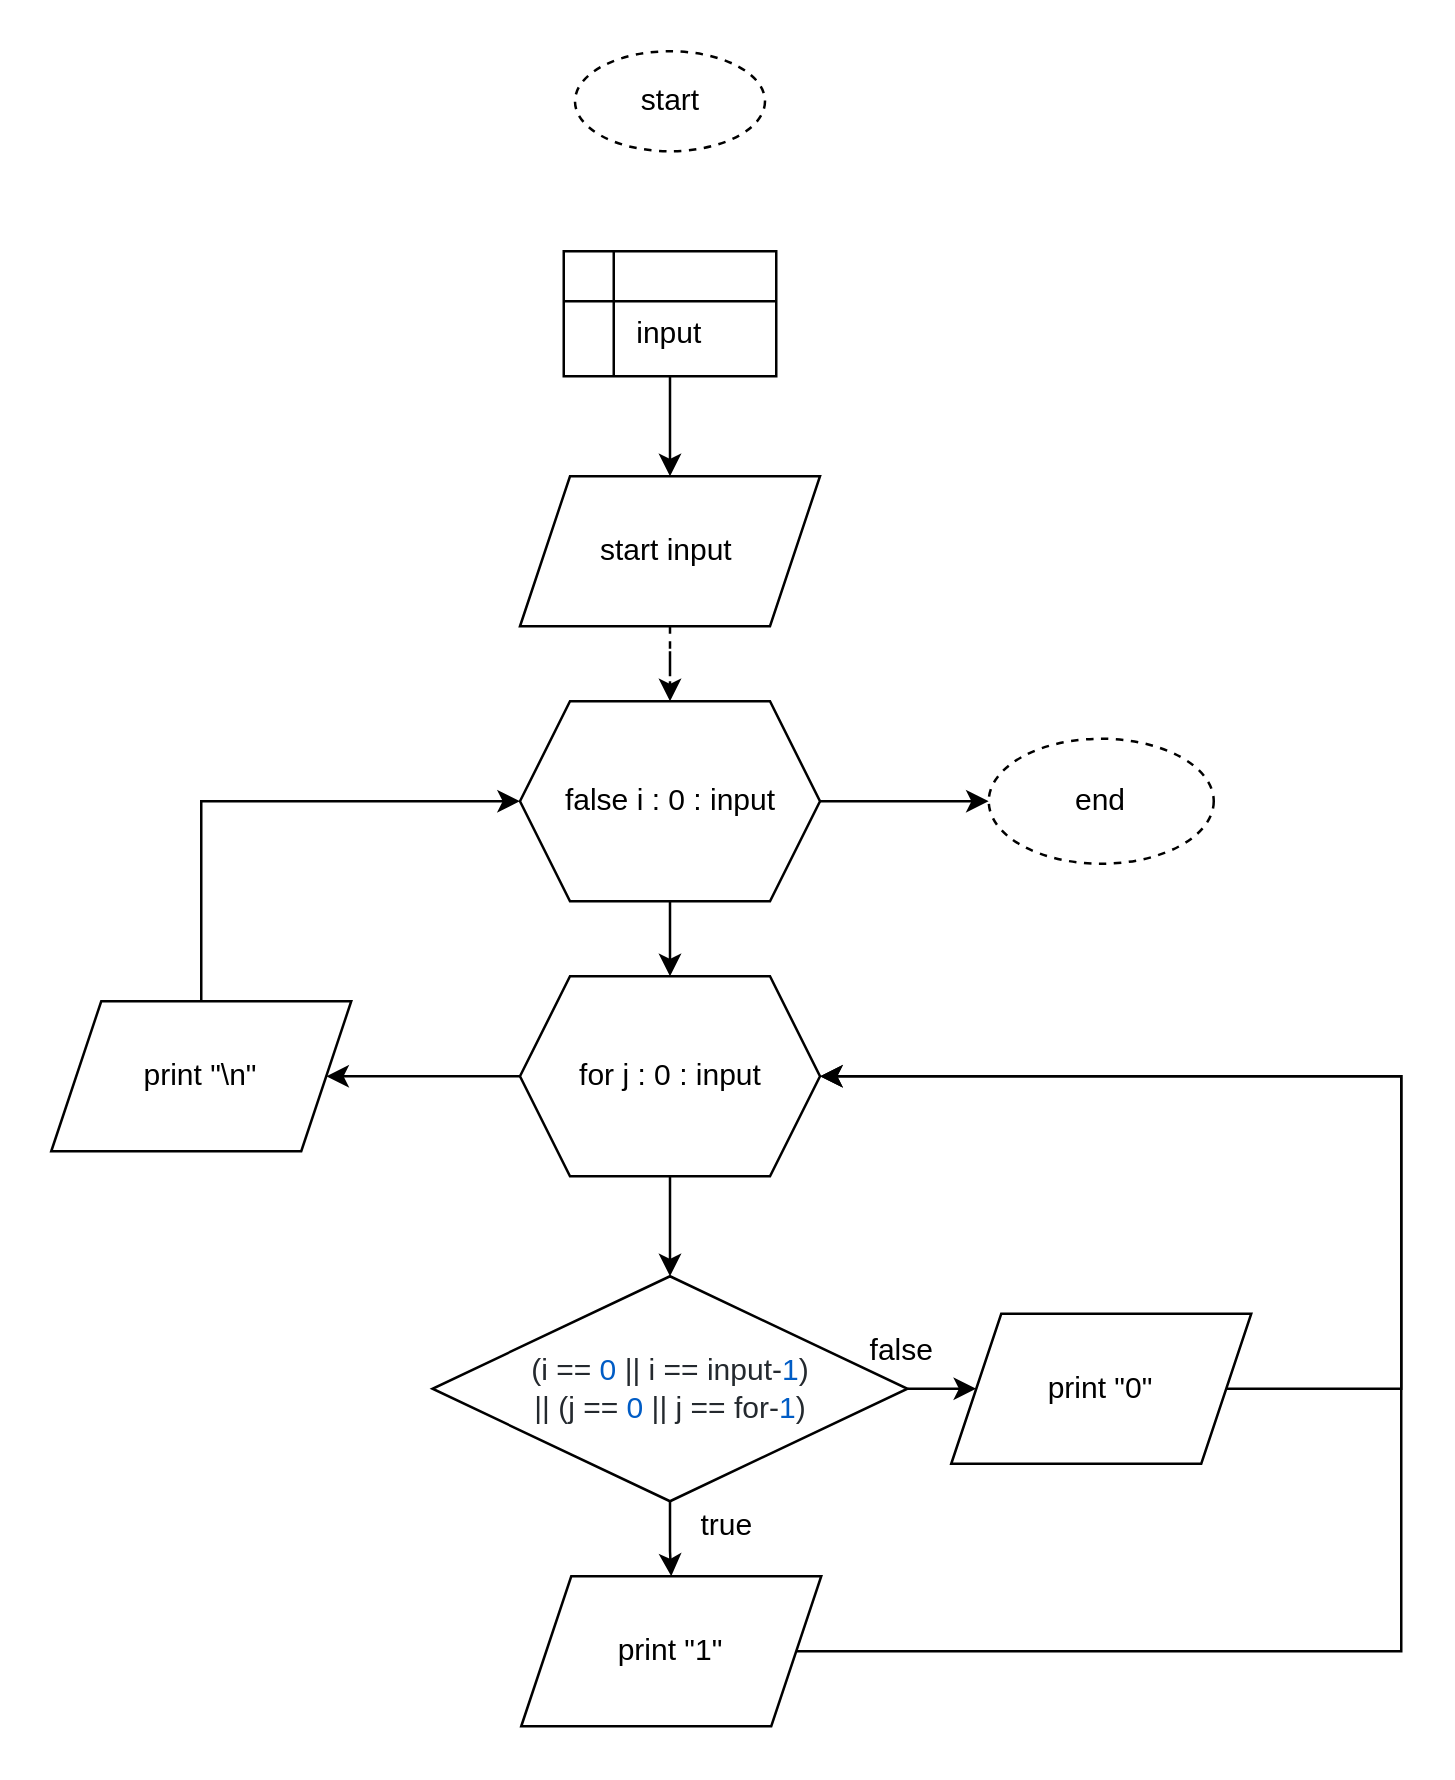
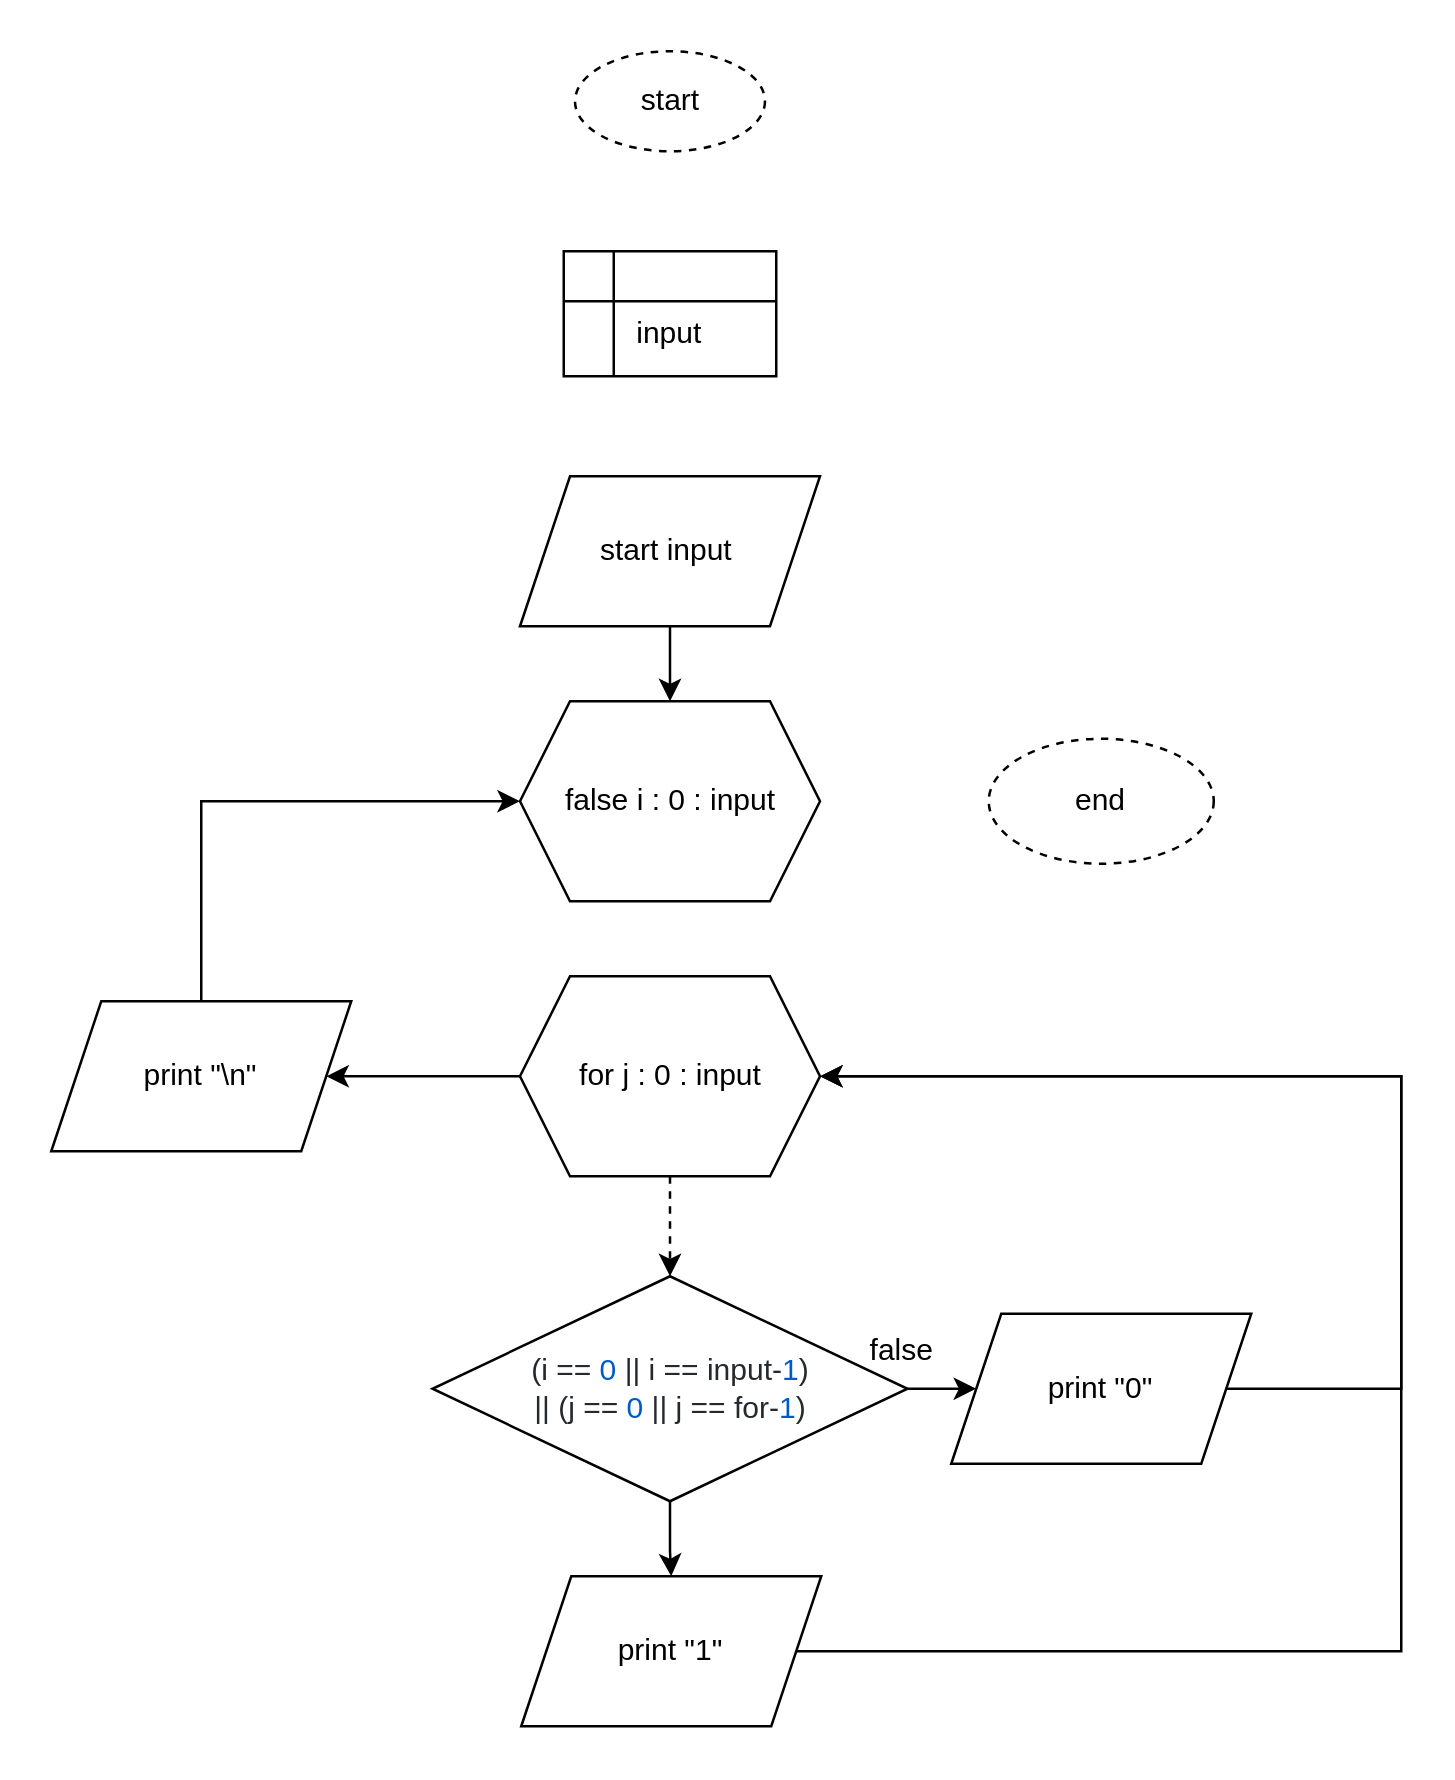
edge "input" -> "start input": removed
edge "start input" -> "false i : 0 : input": style dashed -> solid
edge "false i : 0 : input" -> "end": removed
edge "false i : 0 : input" -> "for j : 0 : input": removed
edge "for j : 0 : input" -> "(i == 0 || i == input-1) || (j == 0 || j == for-1)": style solid -> dashed
node "true": removed
